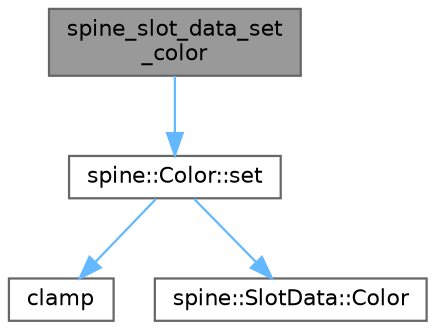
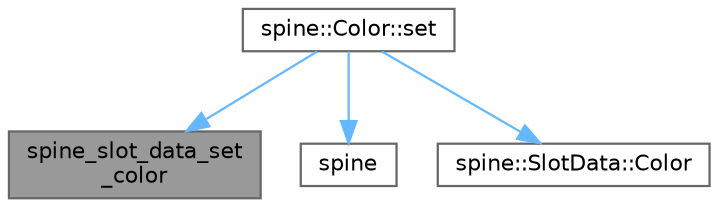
edge "spine_slot_data_set _color" -> "spine::Color::set": reversed
node "clamp": label "clamp" -> "spine"
